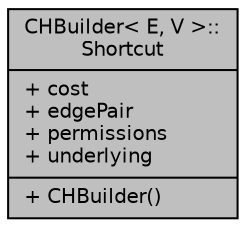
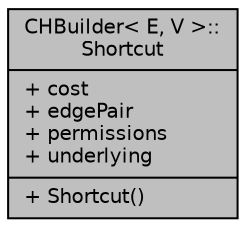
node "CHBuilder< E, V >::": text "+ CHBuilder()" -> "+ Shortcut()"
